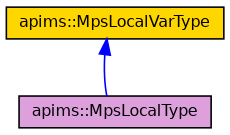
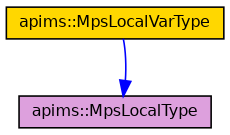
edge "apims::MpsLocalType" -> "apims::MpsLocalVarType": reversed
